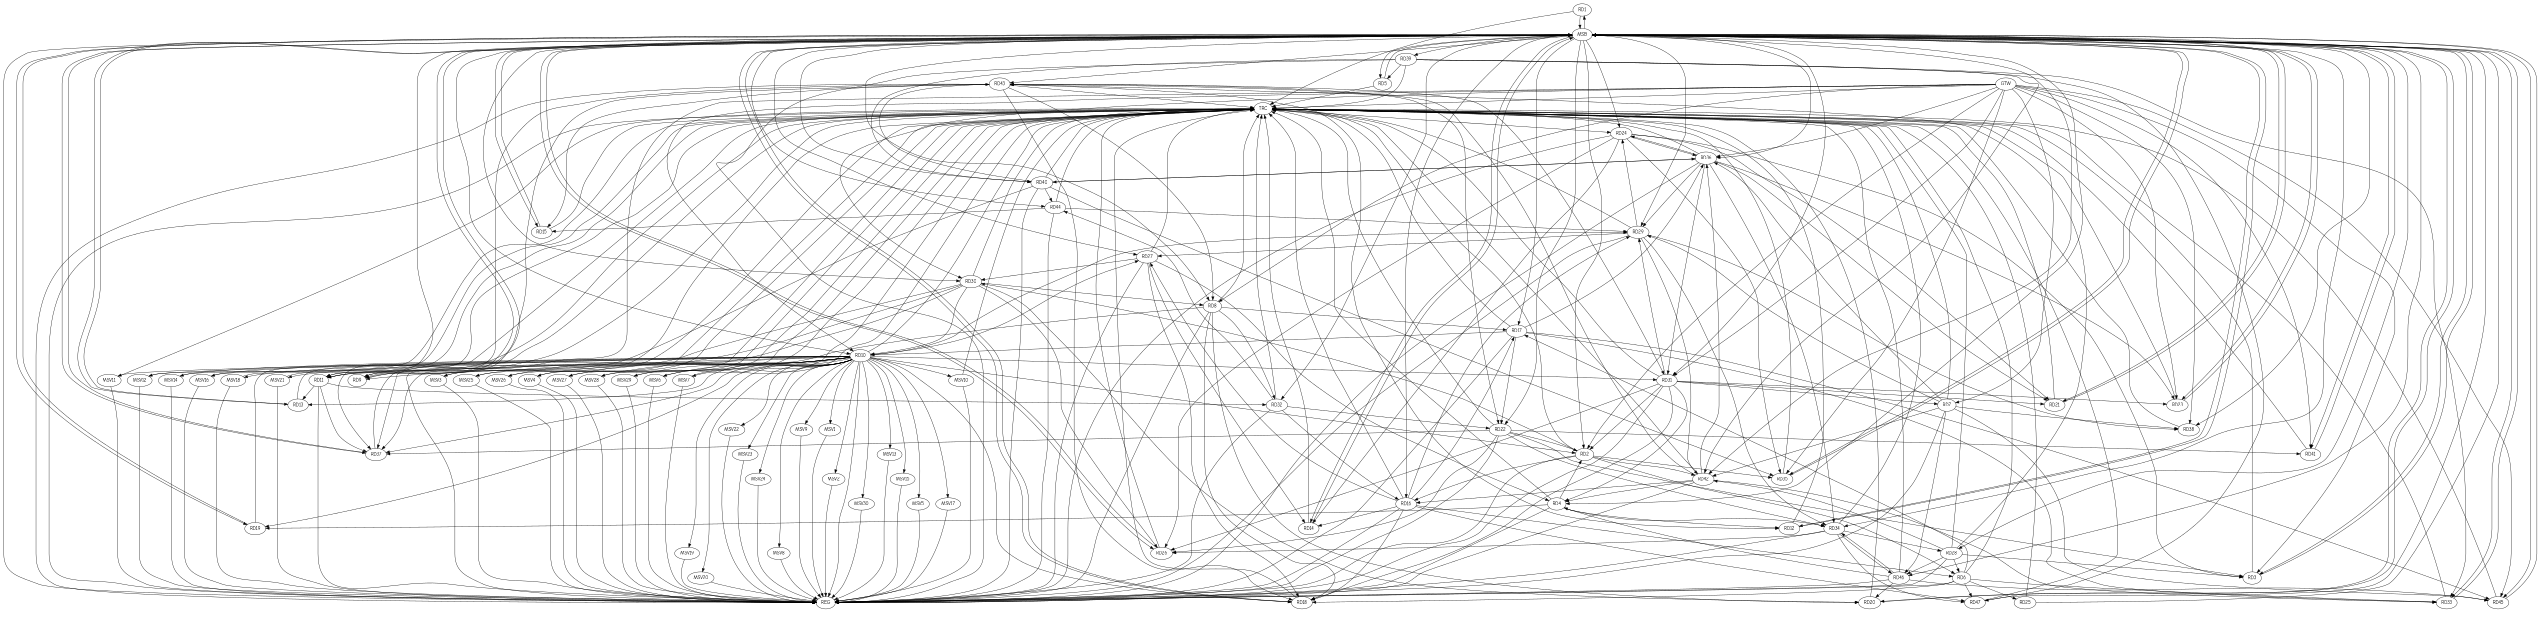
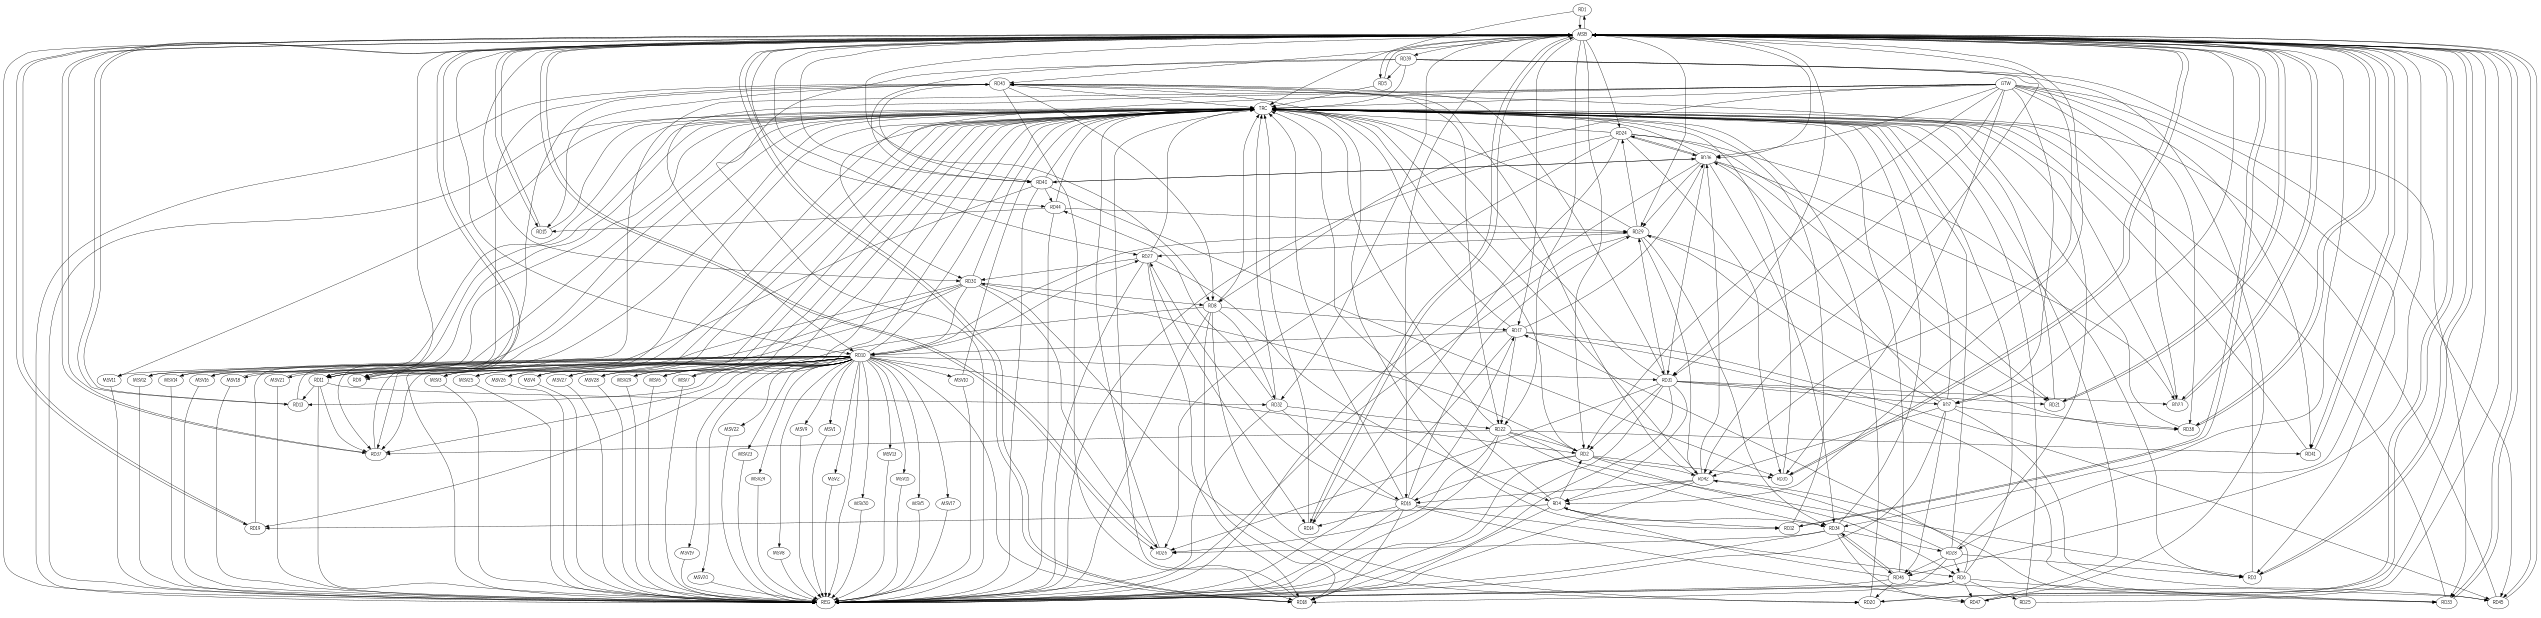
edge "RD38" -> "MSB": added
edge "MSB" -> "RD7": added
edge "TRC" -> "RD24": reversed
